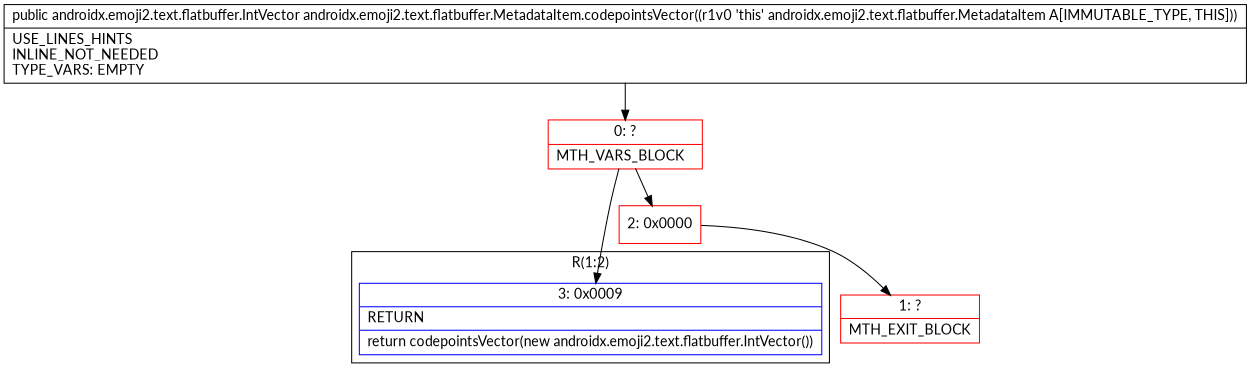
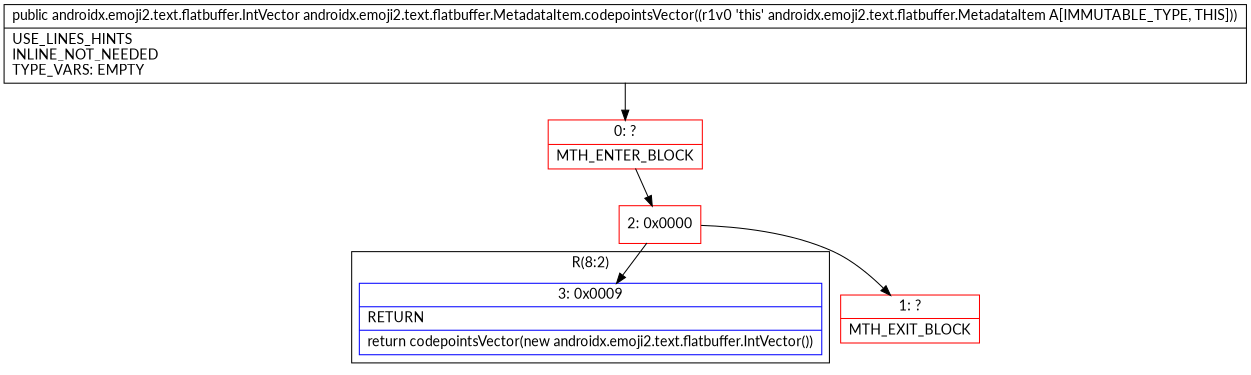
node "0: ?": text "MTH_VARS_BLOCK" -> "MTH_ENTER_BLOCK"
edge "0: ?" -> "3: 0x0009": now "2: 0x0000" -> "3: 0x0009"
cluster "R(1:2)": label "R(1:2)" -> "R(8:2)"
